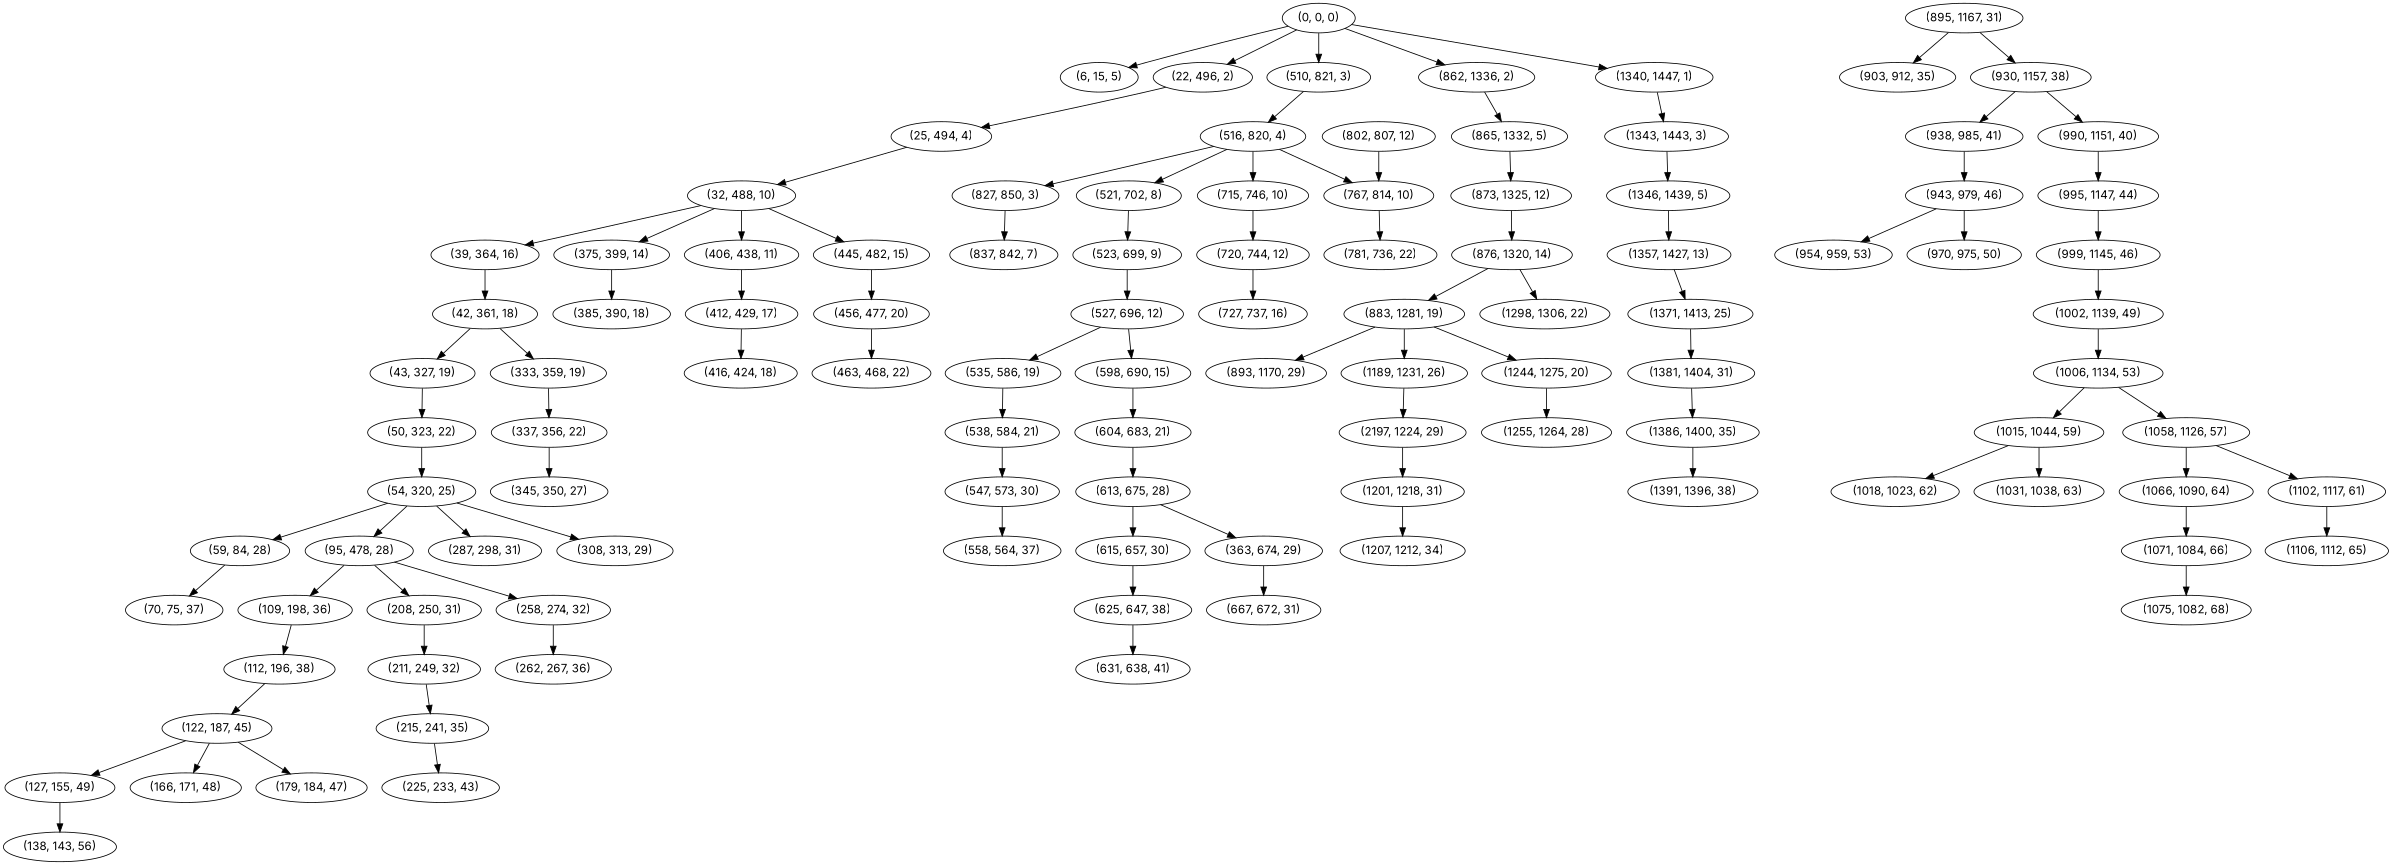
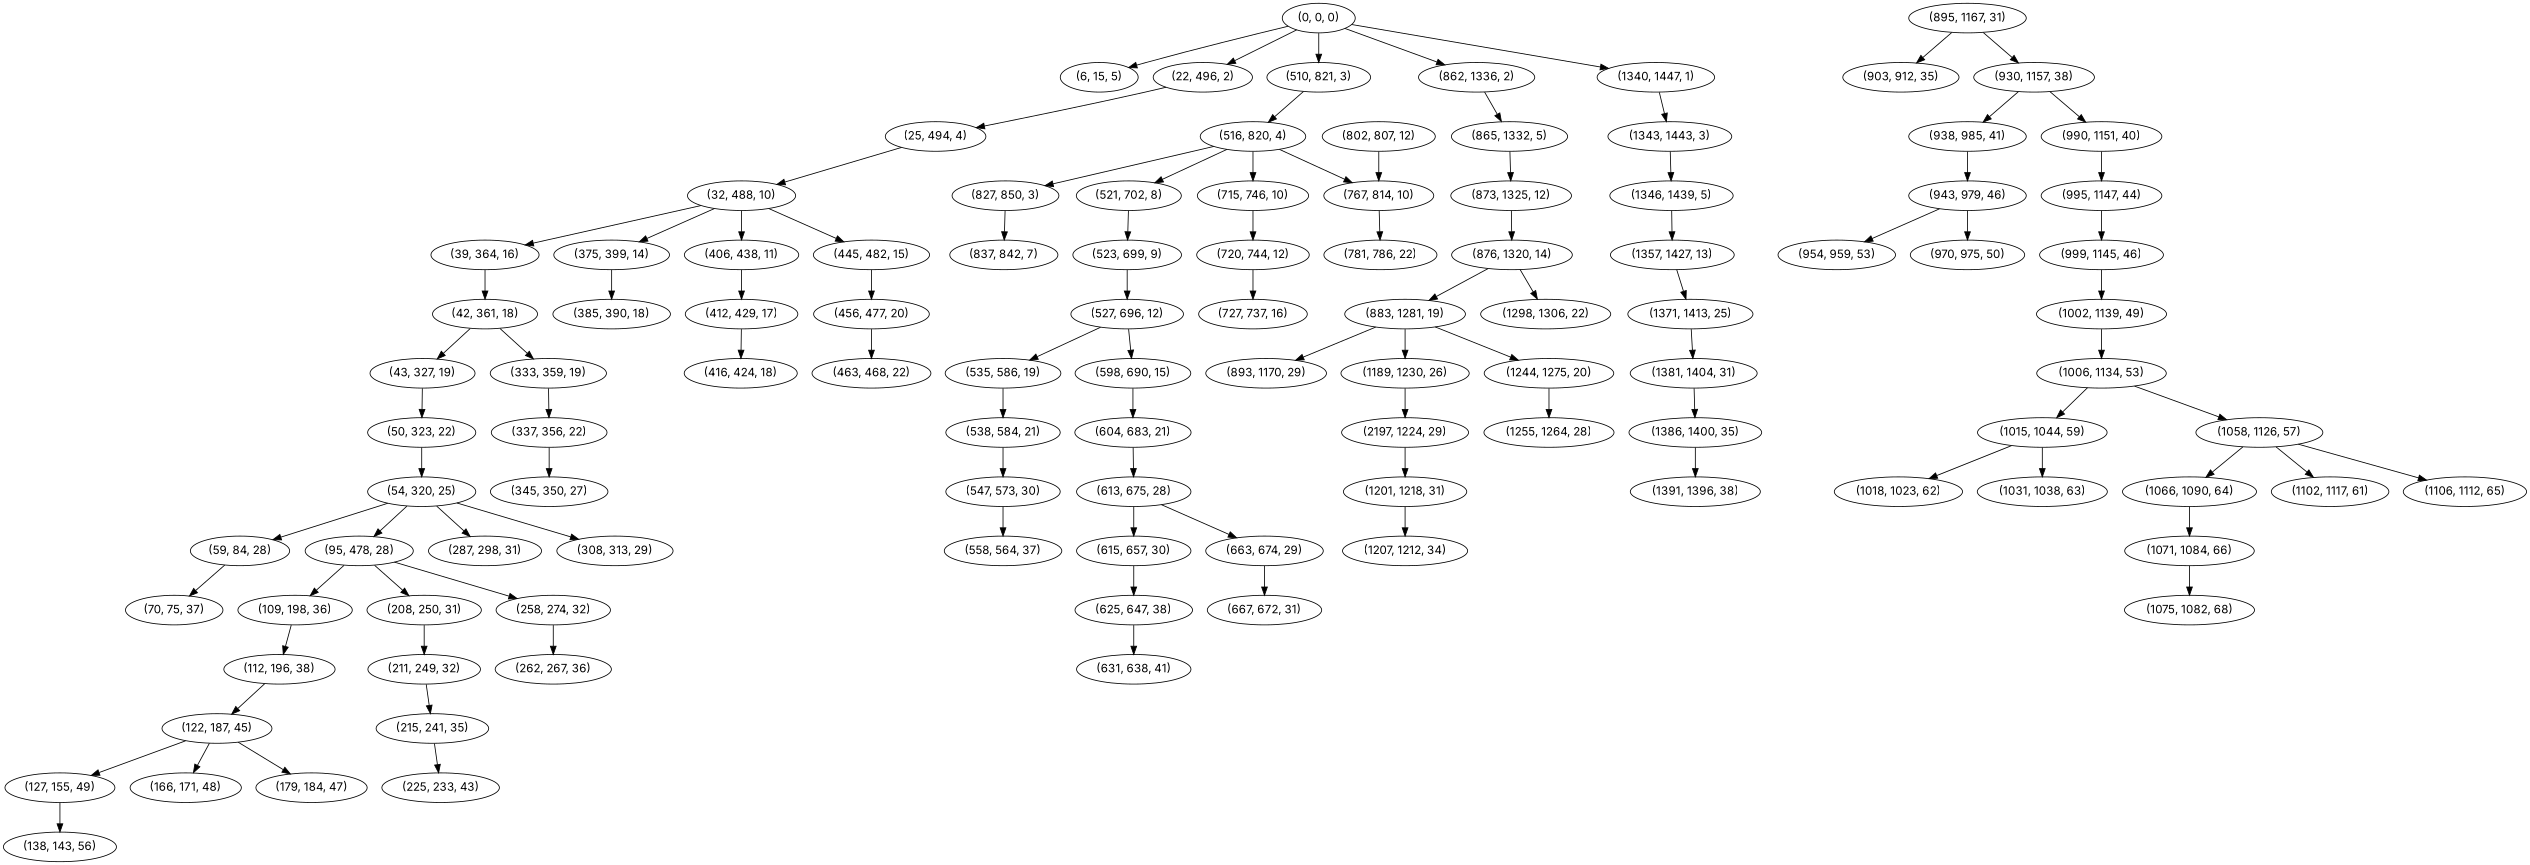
node "(781, 736, 22)": label "(781, 736, 22)" -> "(781, 786, 22)"
node "(1189, 1231, 26)": label "(1189, 1231, 26)" -> "(1189, 1230, 26)"
edge "(1102, 1117, 61)" -> "(1106, 1112, 65)": now "(1058, 1126, 57)" -> "(1106, 1112, 65)"
node "(363, 674, 29)": label "(363, 674, 29)" -> "(663, 674, 29)"
